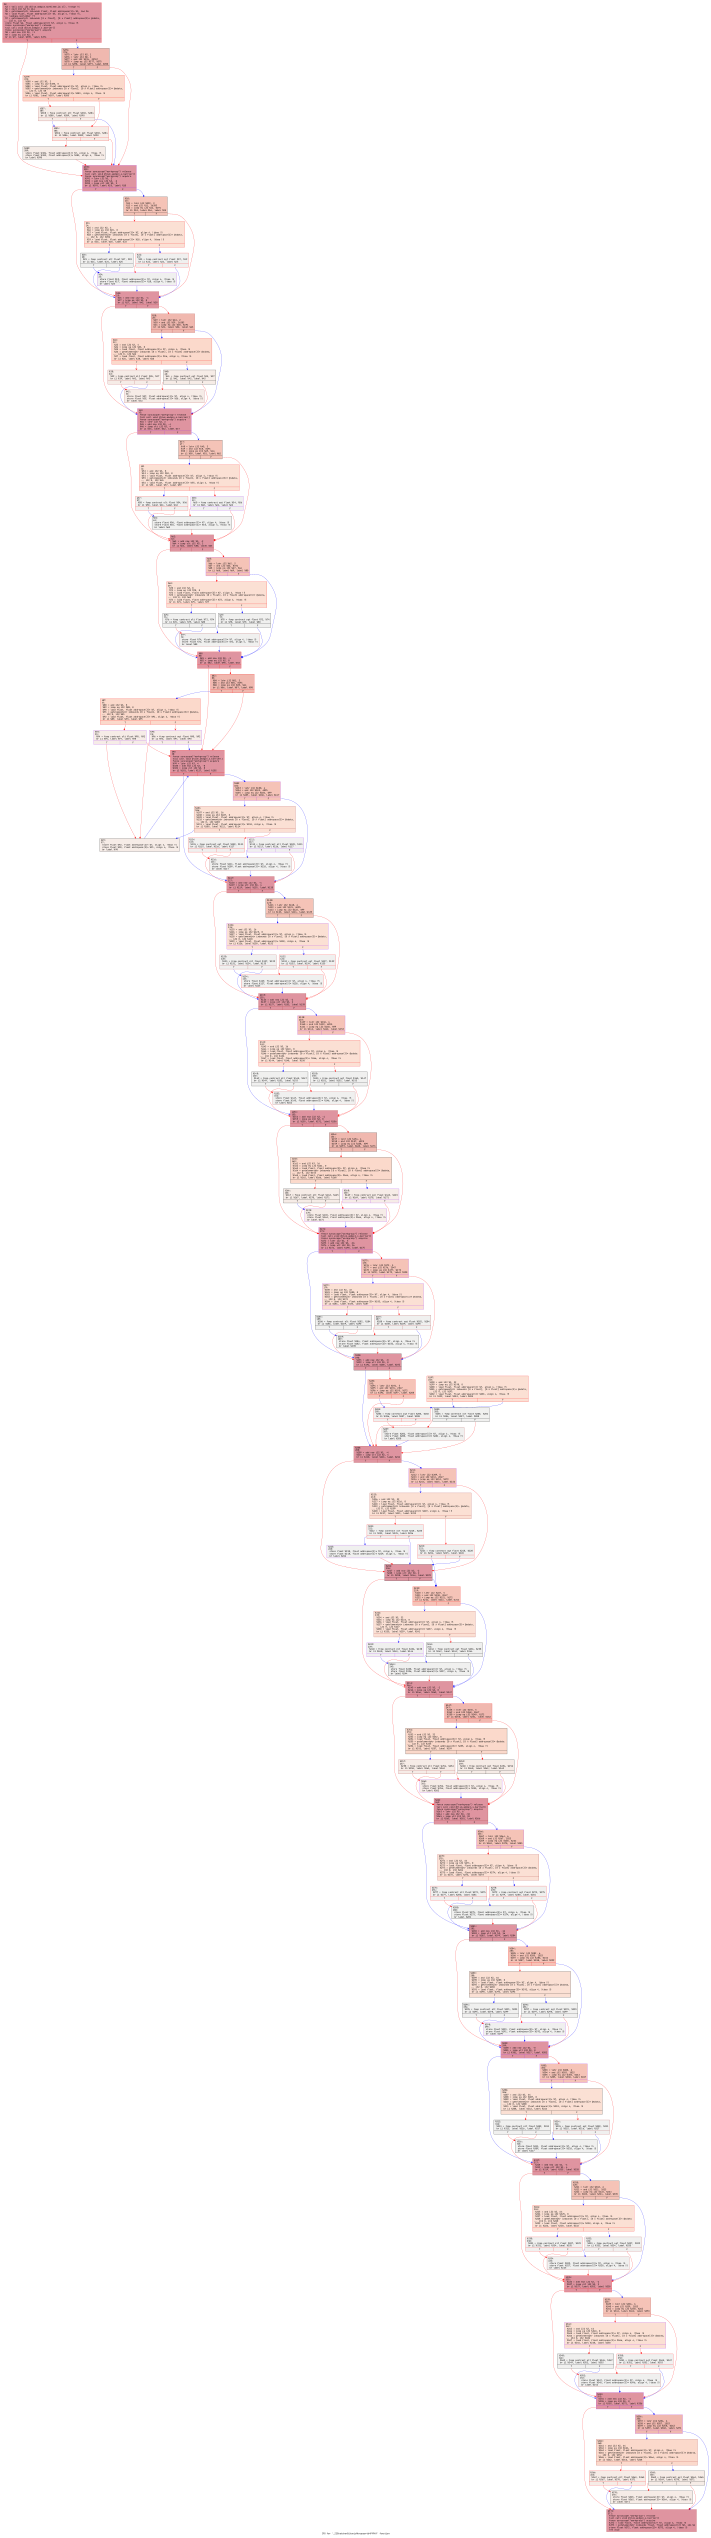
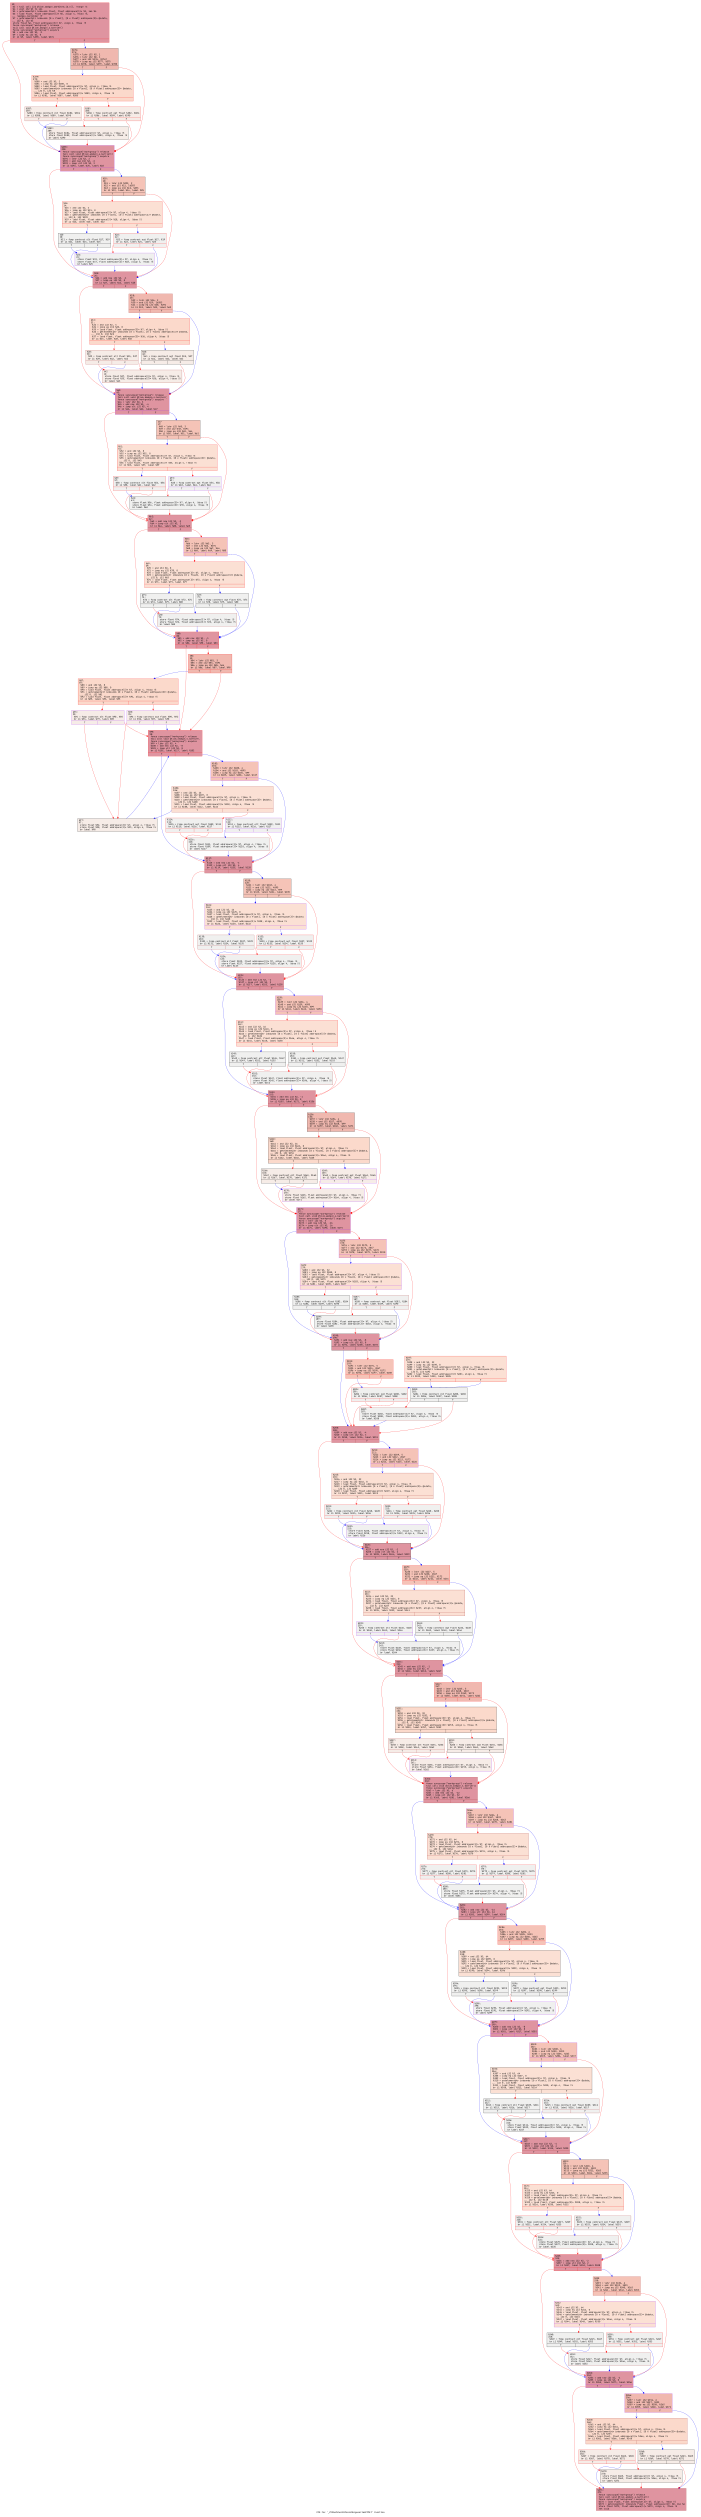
edge "%387:" -> "%385:": now "%387:" -> "%389:"
edge "%223:" -> "%229:": now "%223:" -> "%225:"
